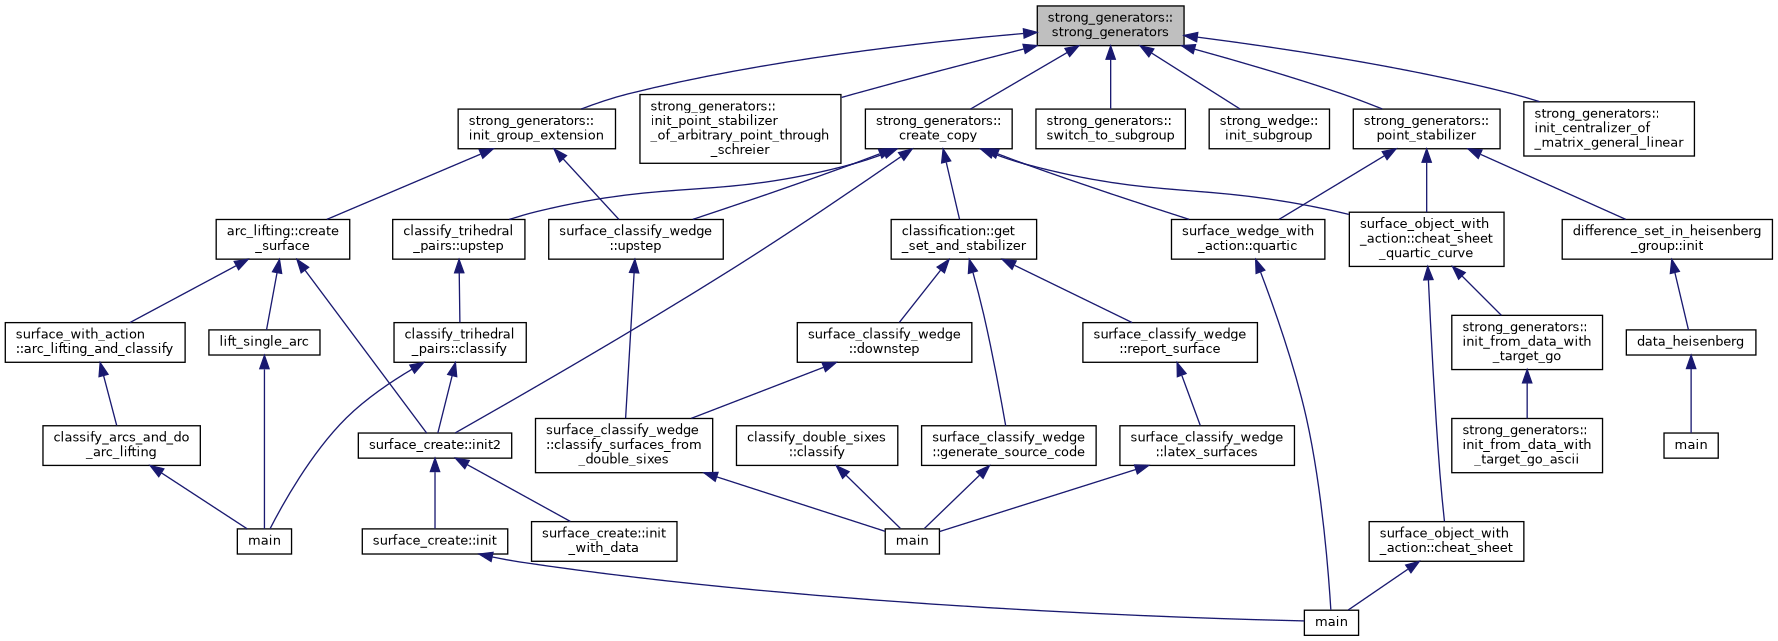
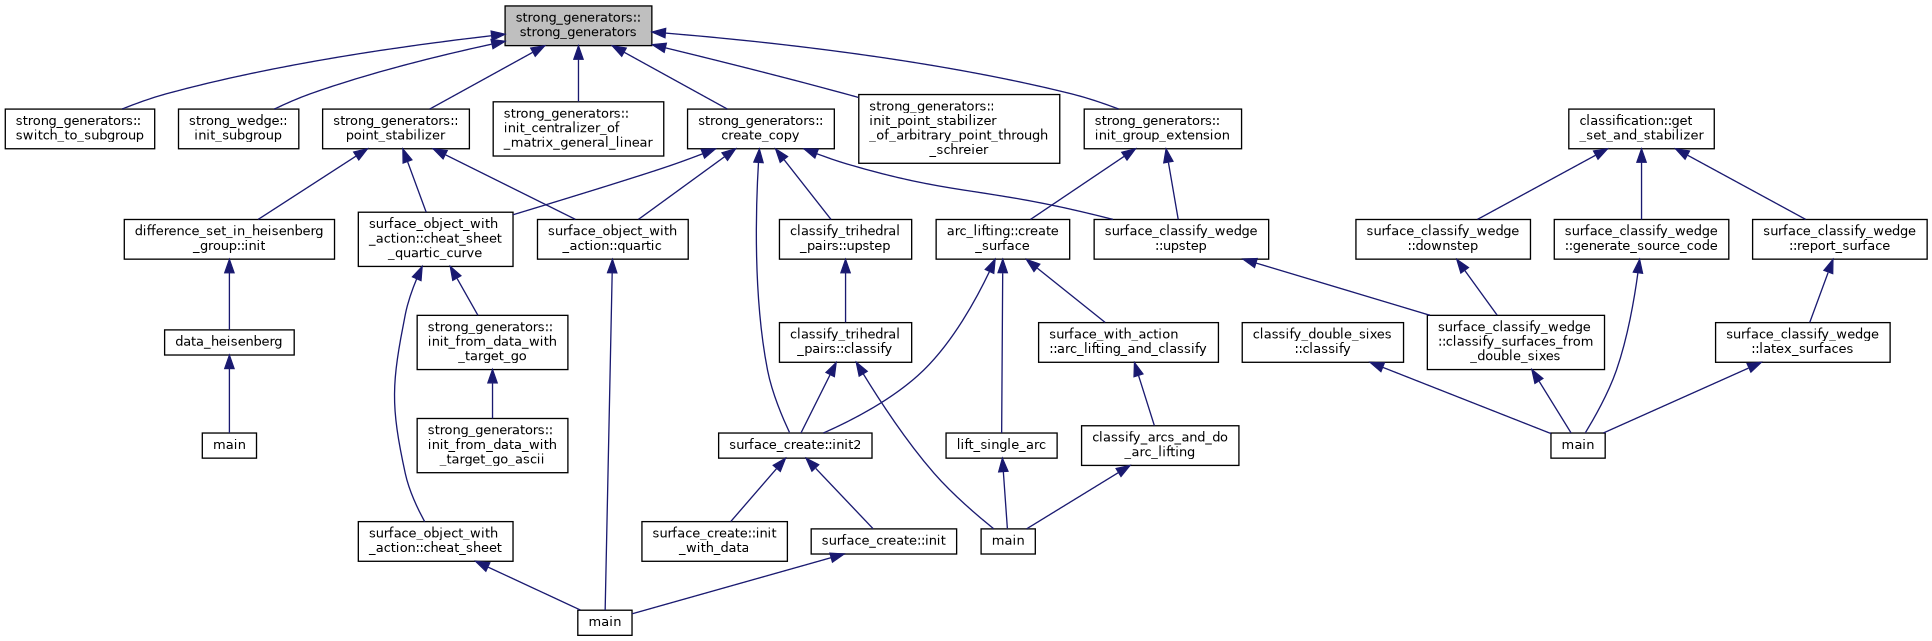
edge "classification::get _set_and_stabilizer" -> "strong_generators:: create_copy": removed
node "surface_wedge_with _action::quartic": label "surface_wedge_with _action::quartic" -> "surface_object_with _action::quartic"
